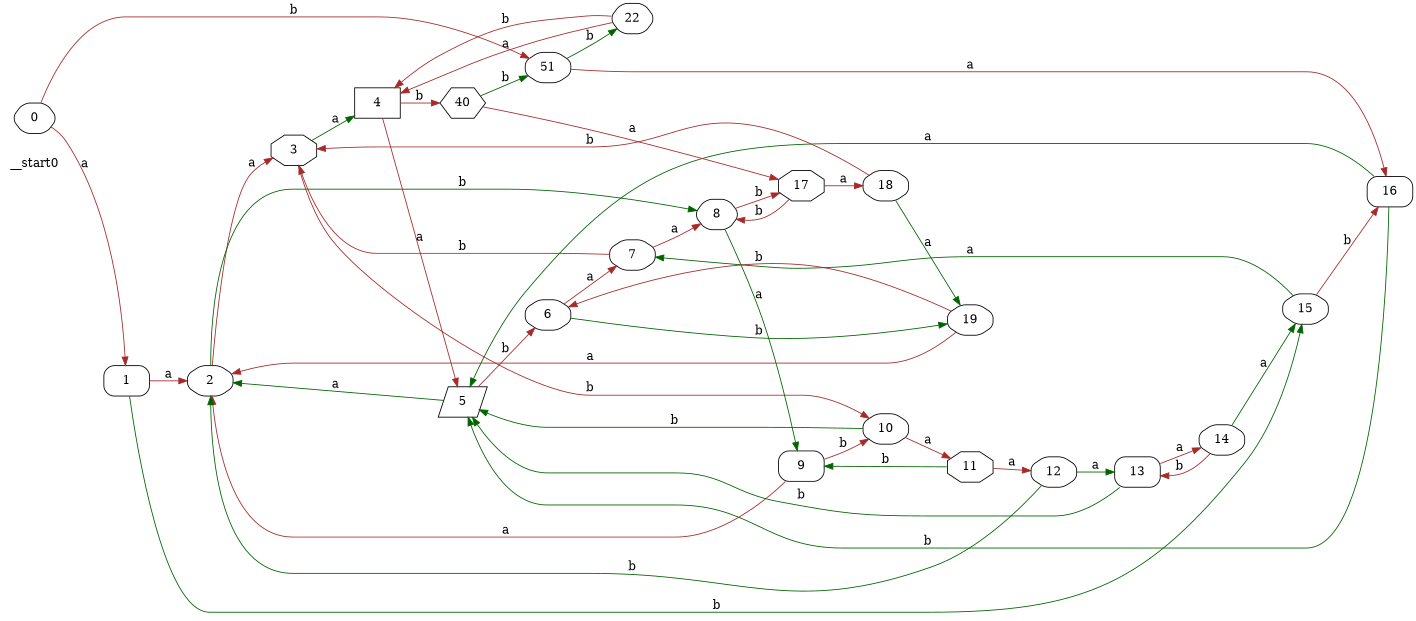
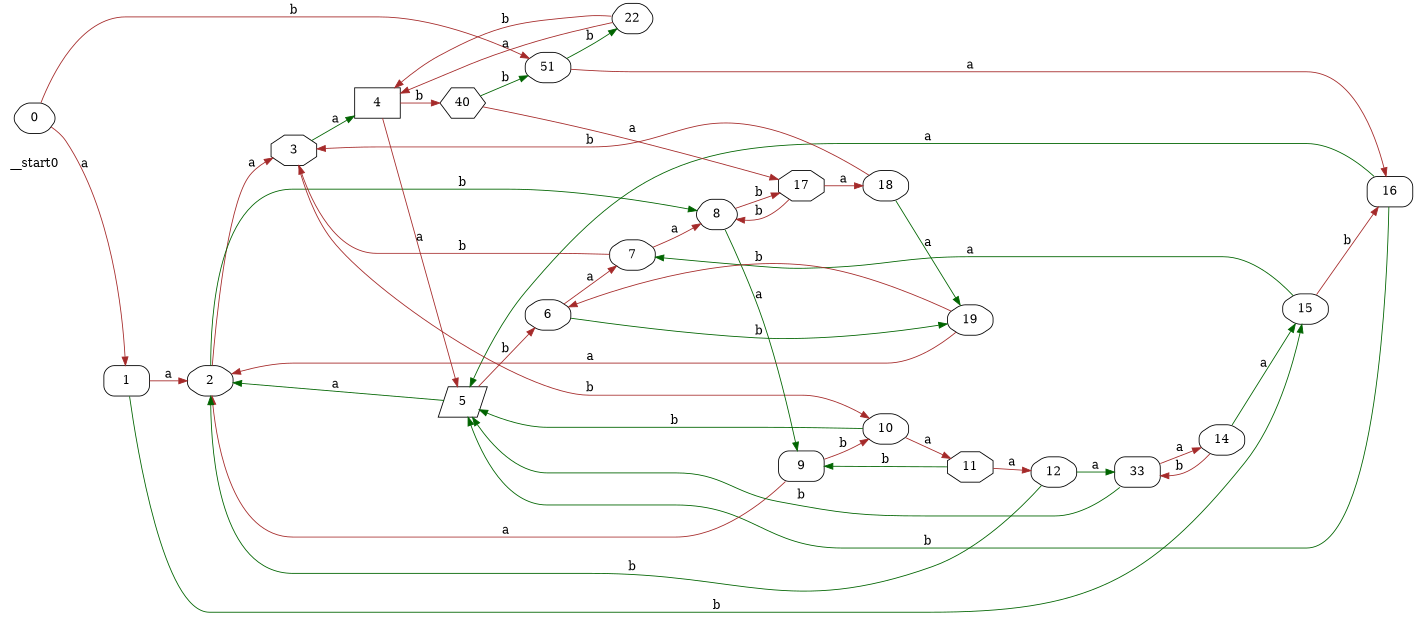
node "13": label "13" -> "33"
